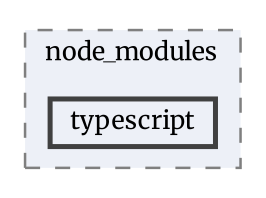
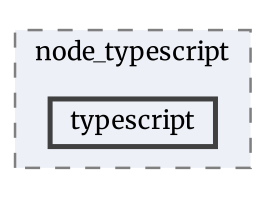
cluster "node_modules": label "node_modules" -> "node_typescript"
